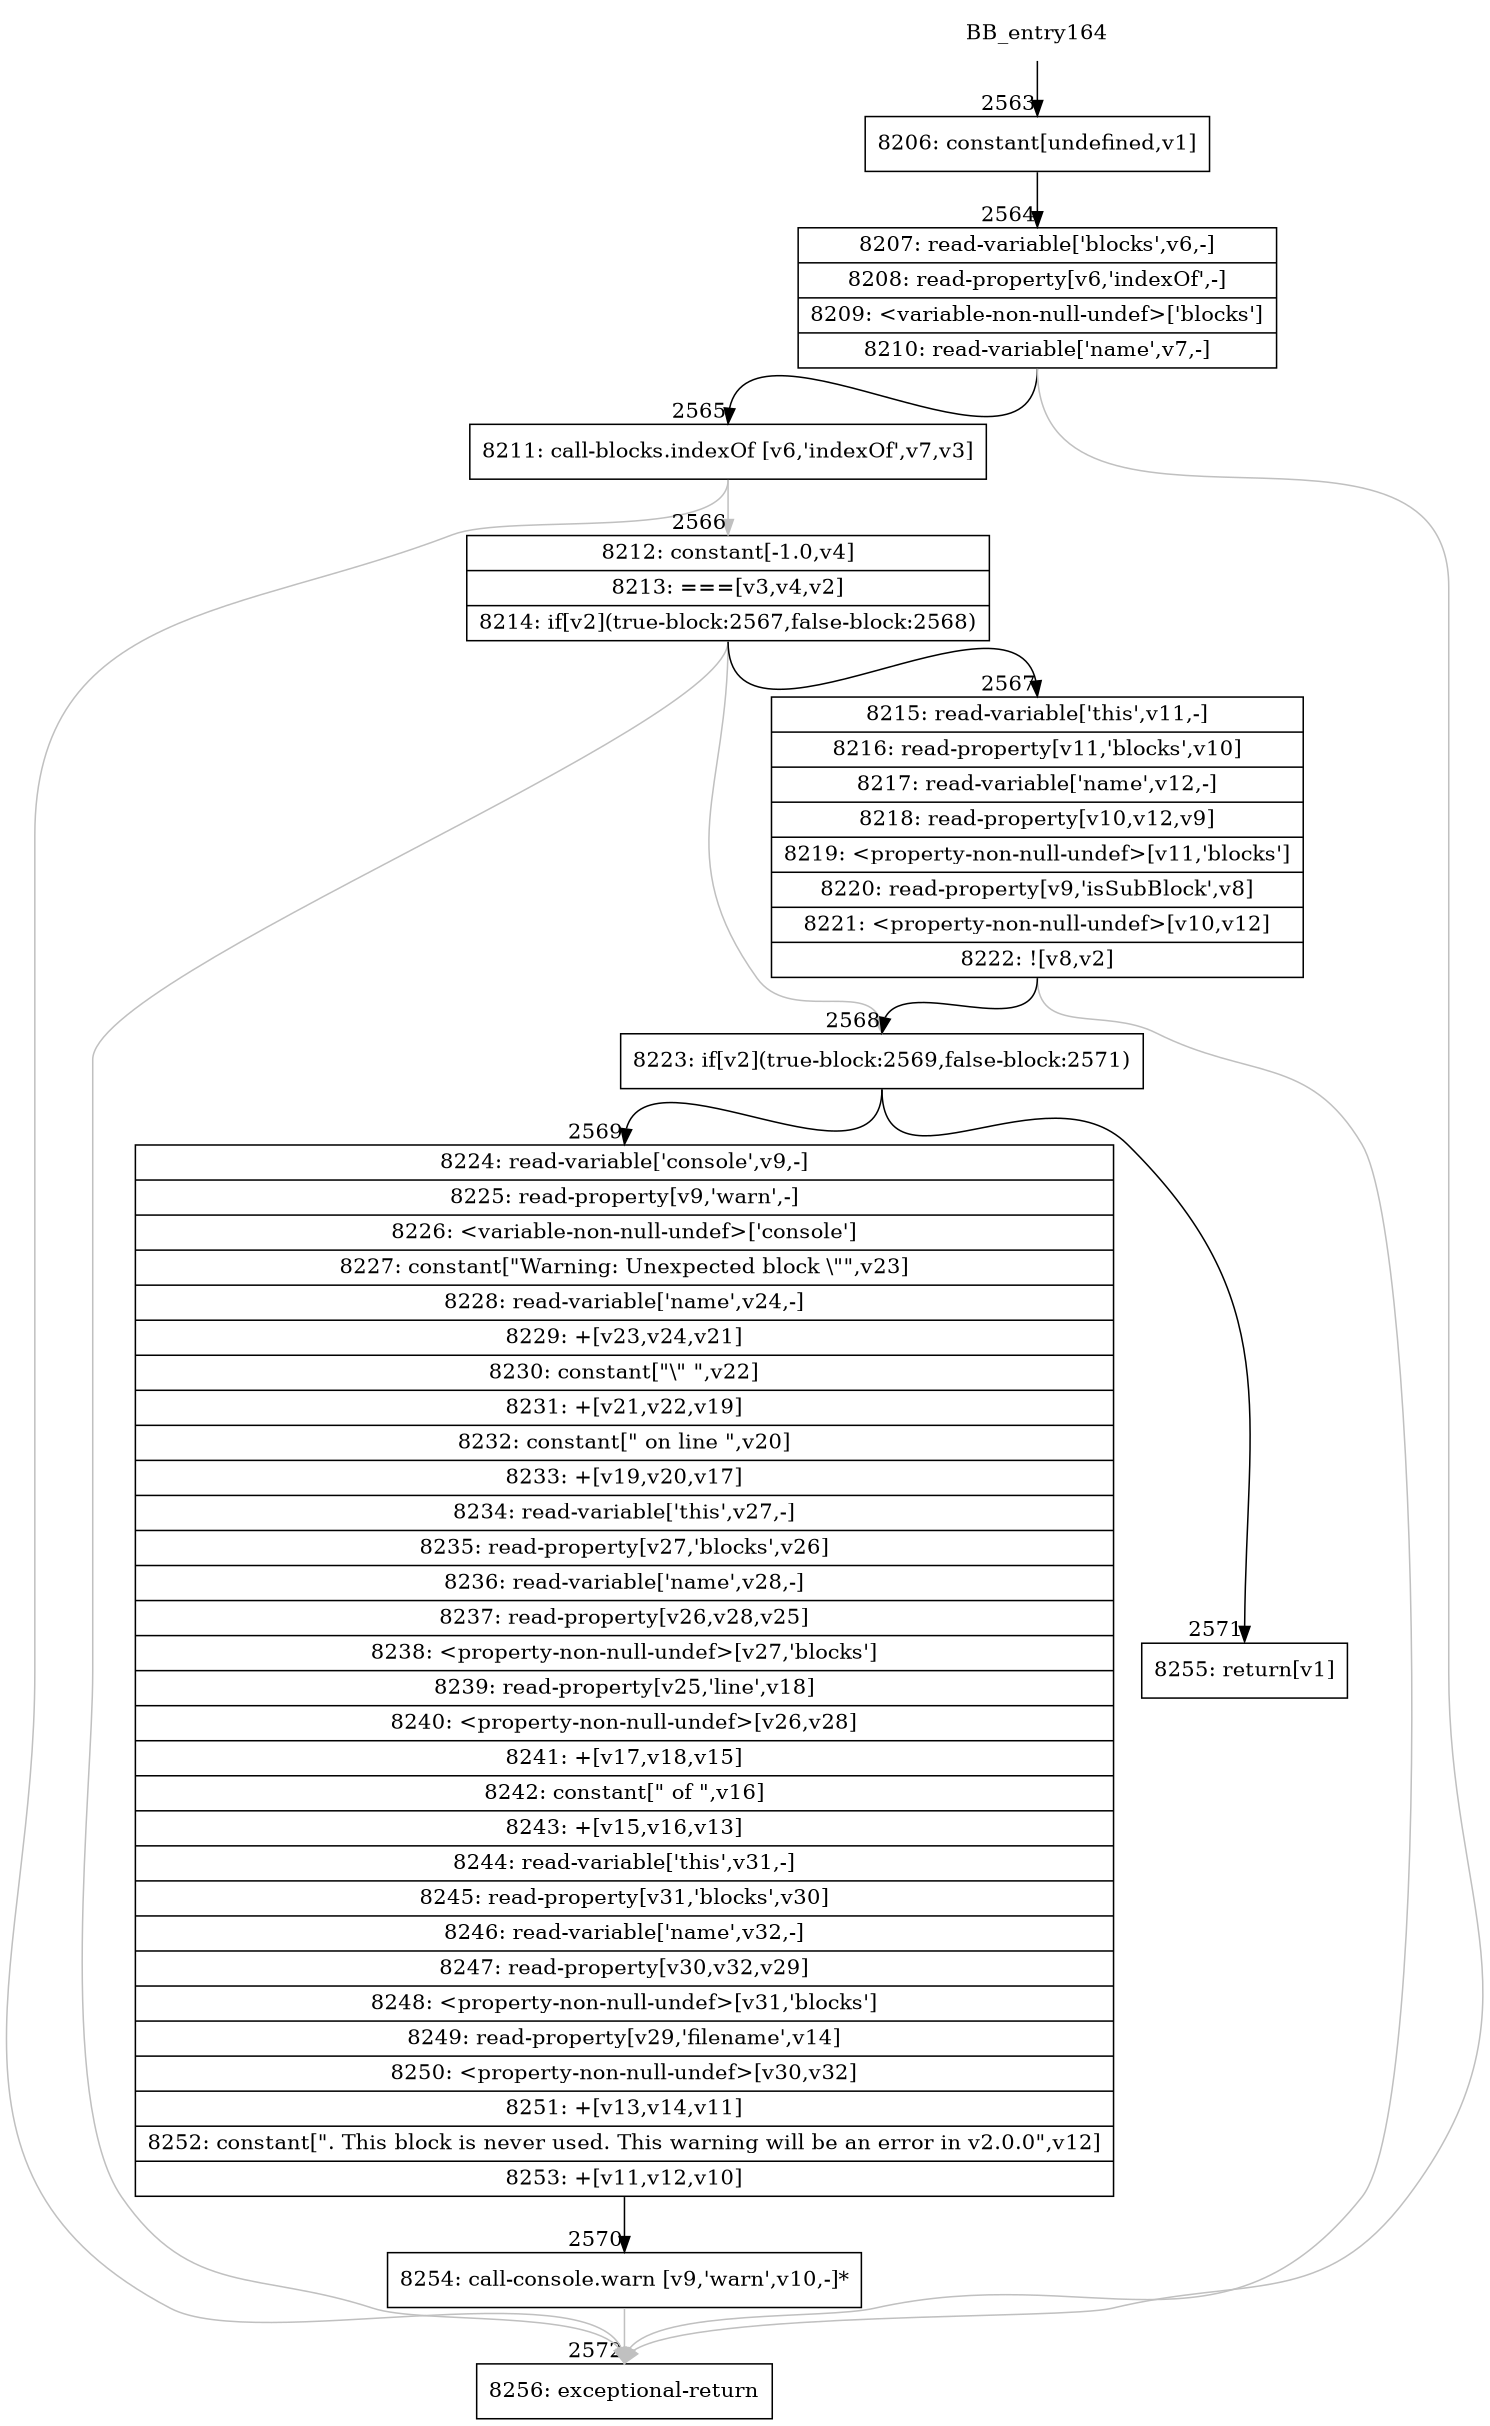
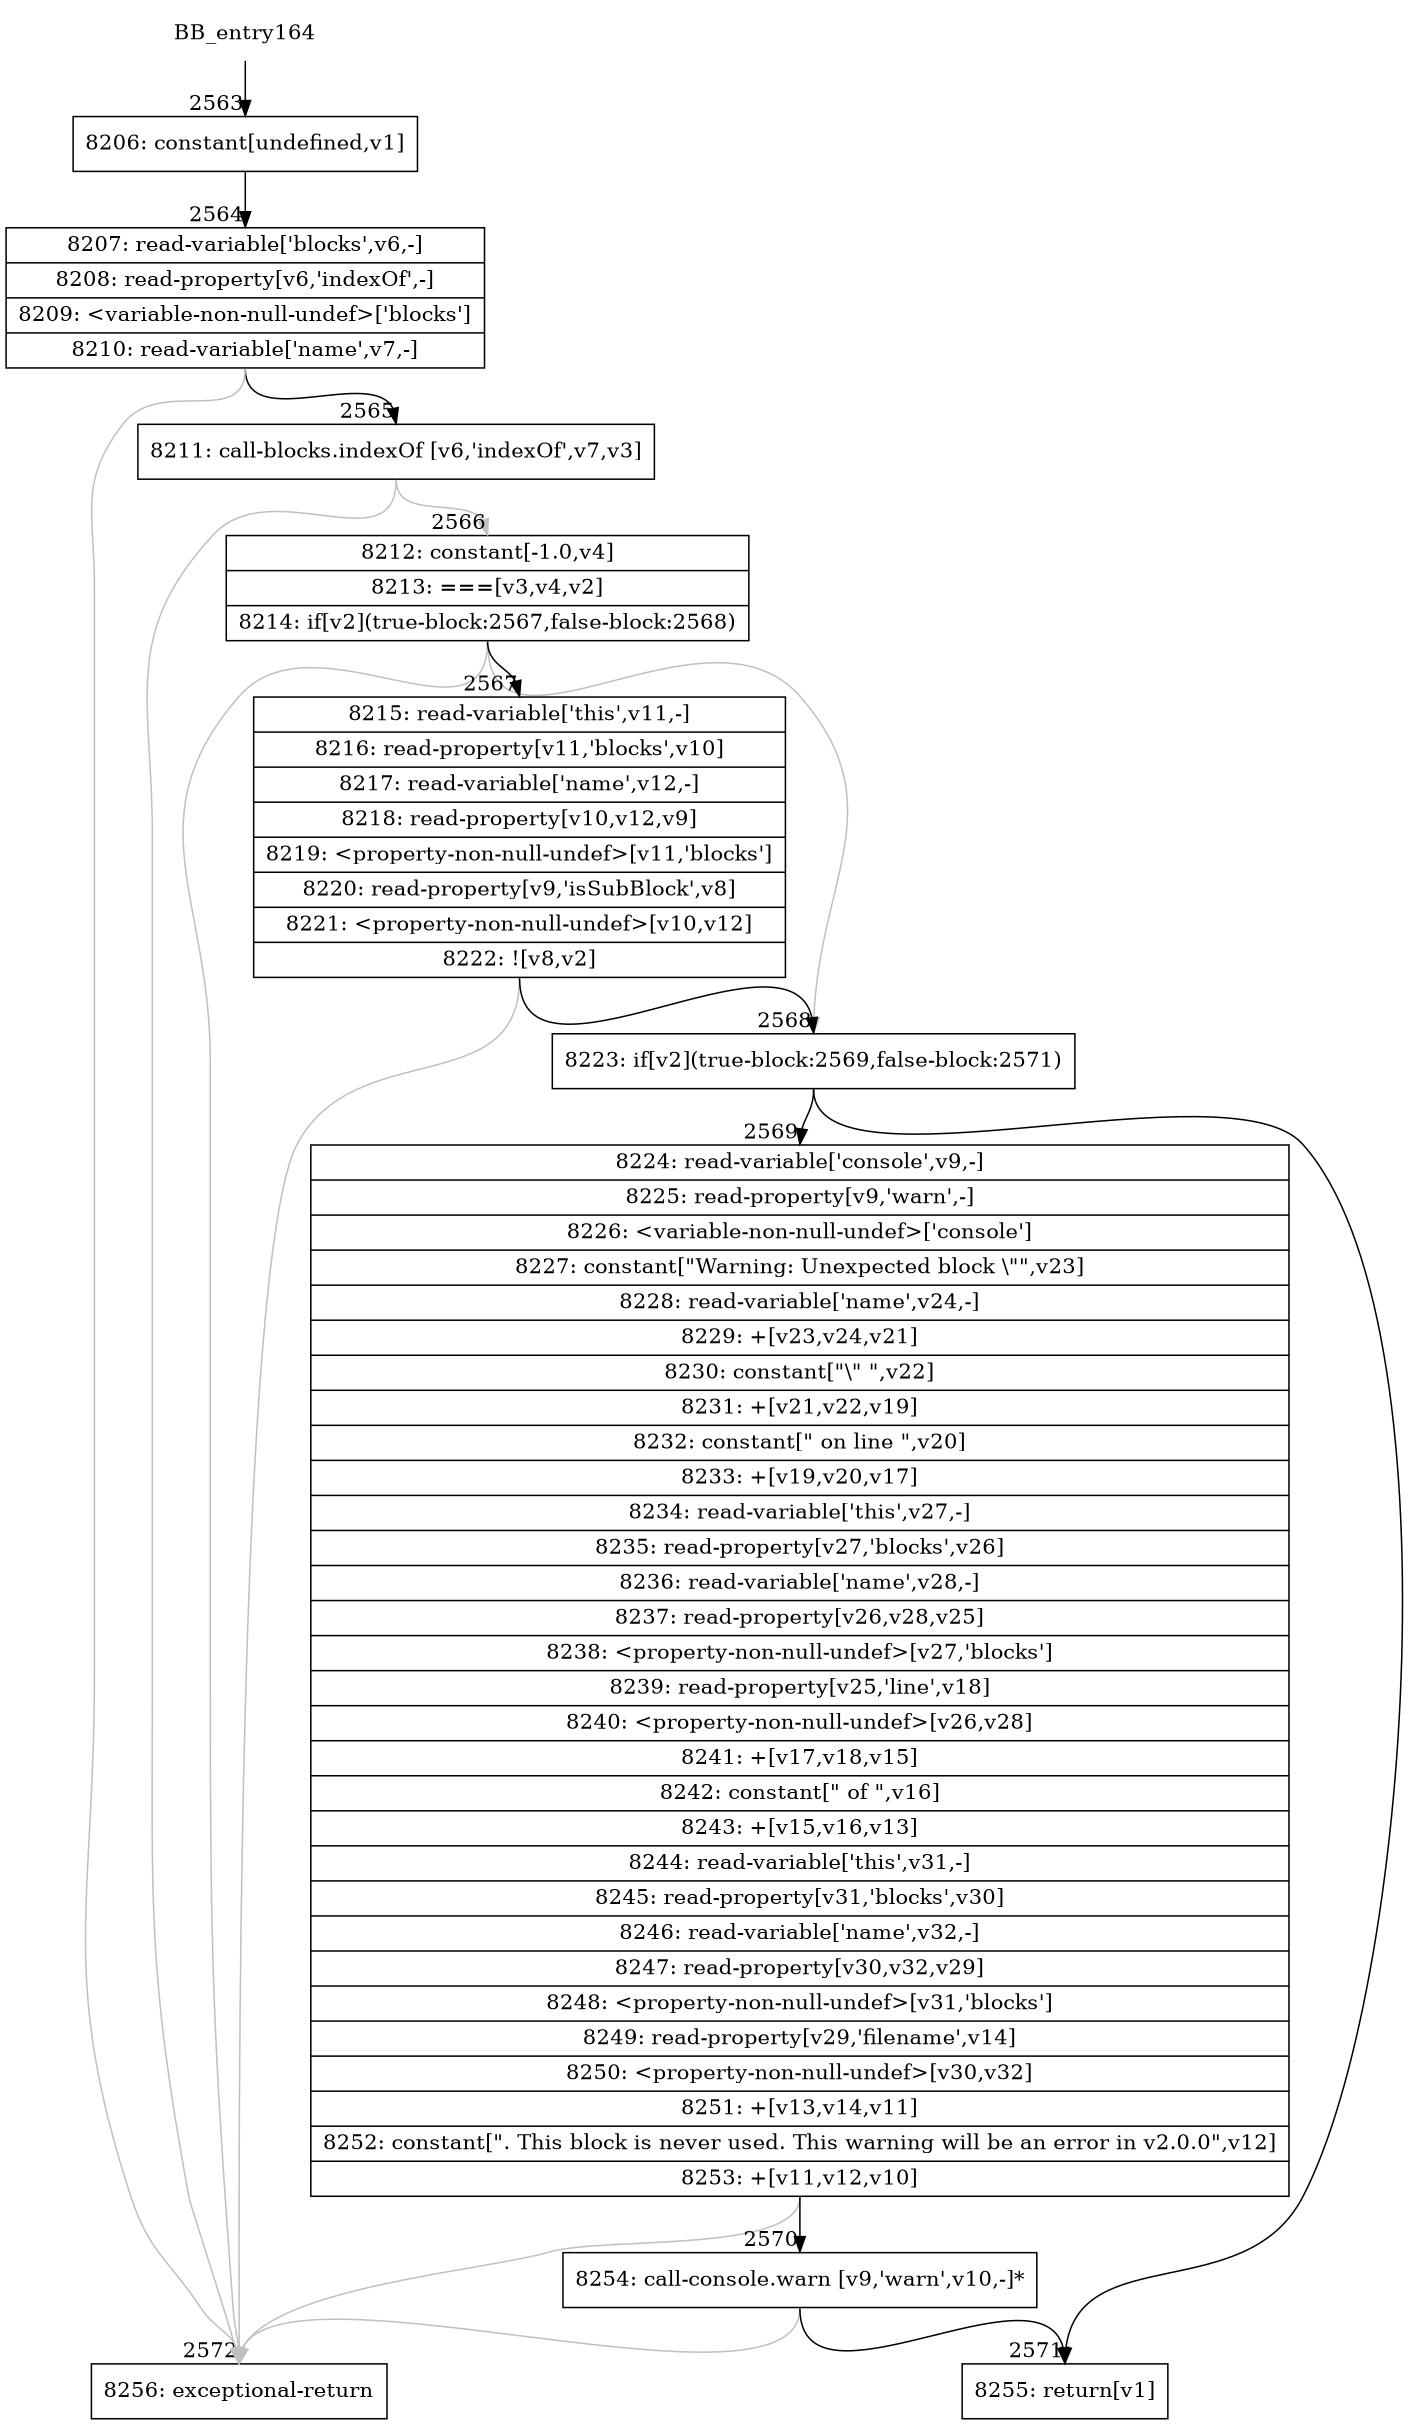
edge "8224: read-variable['console',v9,-]" -> "8256: exceptional-return": added
edge "8254: call-console.warn [v9,'warn',v10,-]*" -> "8255: return[v1]": added
